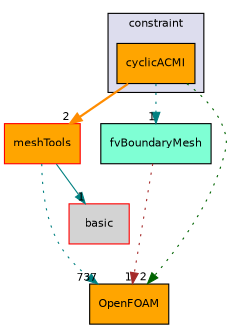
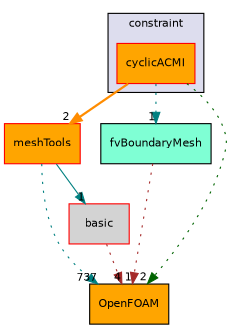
node "cyclicACMI": color black -> red
edge "basic" -> "OpenFOAM": added
